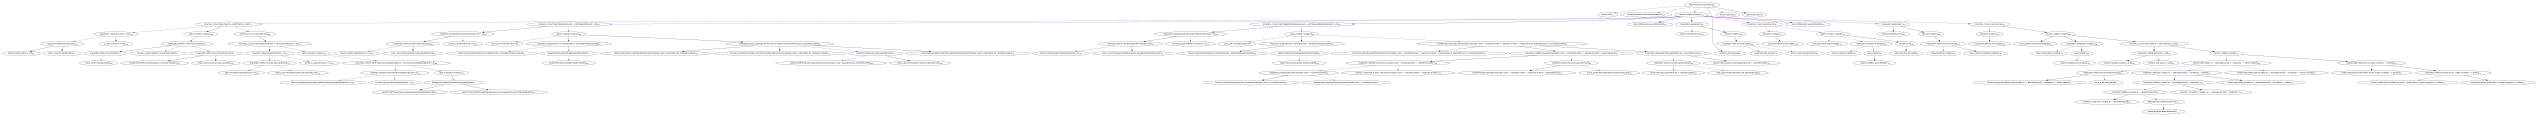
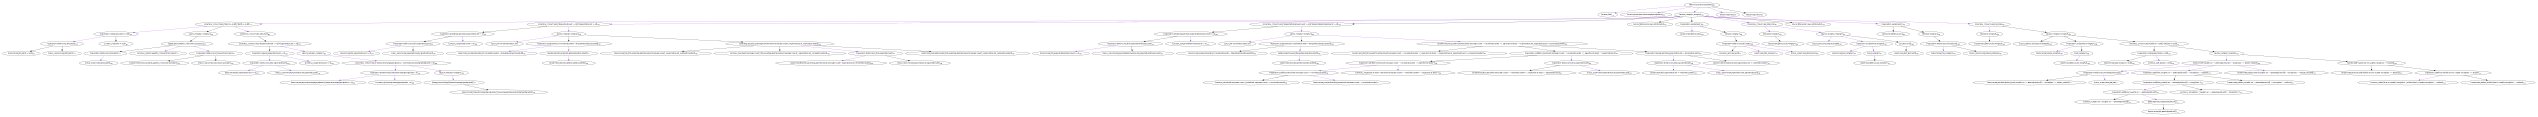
edge "(METHOD,assertIsSatisfied)" -> "(METHOD_RETURN,void)": now "(<operator>.fieldAccess,this.tests)" -> "(METHOD_RETURN,void)"
node "(IDENTIFIER,Thread,Thread.sleep(timeoutForEmptyEndpoints))": removed
